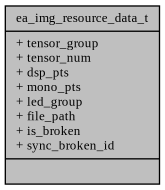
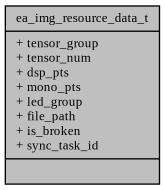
node "ea_img_resource_data_t": text "+ sync_broken_id" -> "+ sync_task_id"
